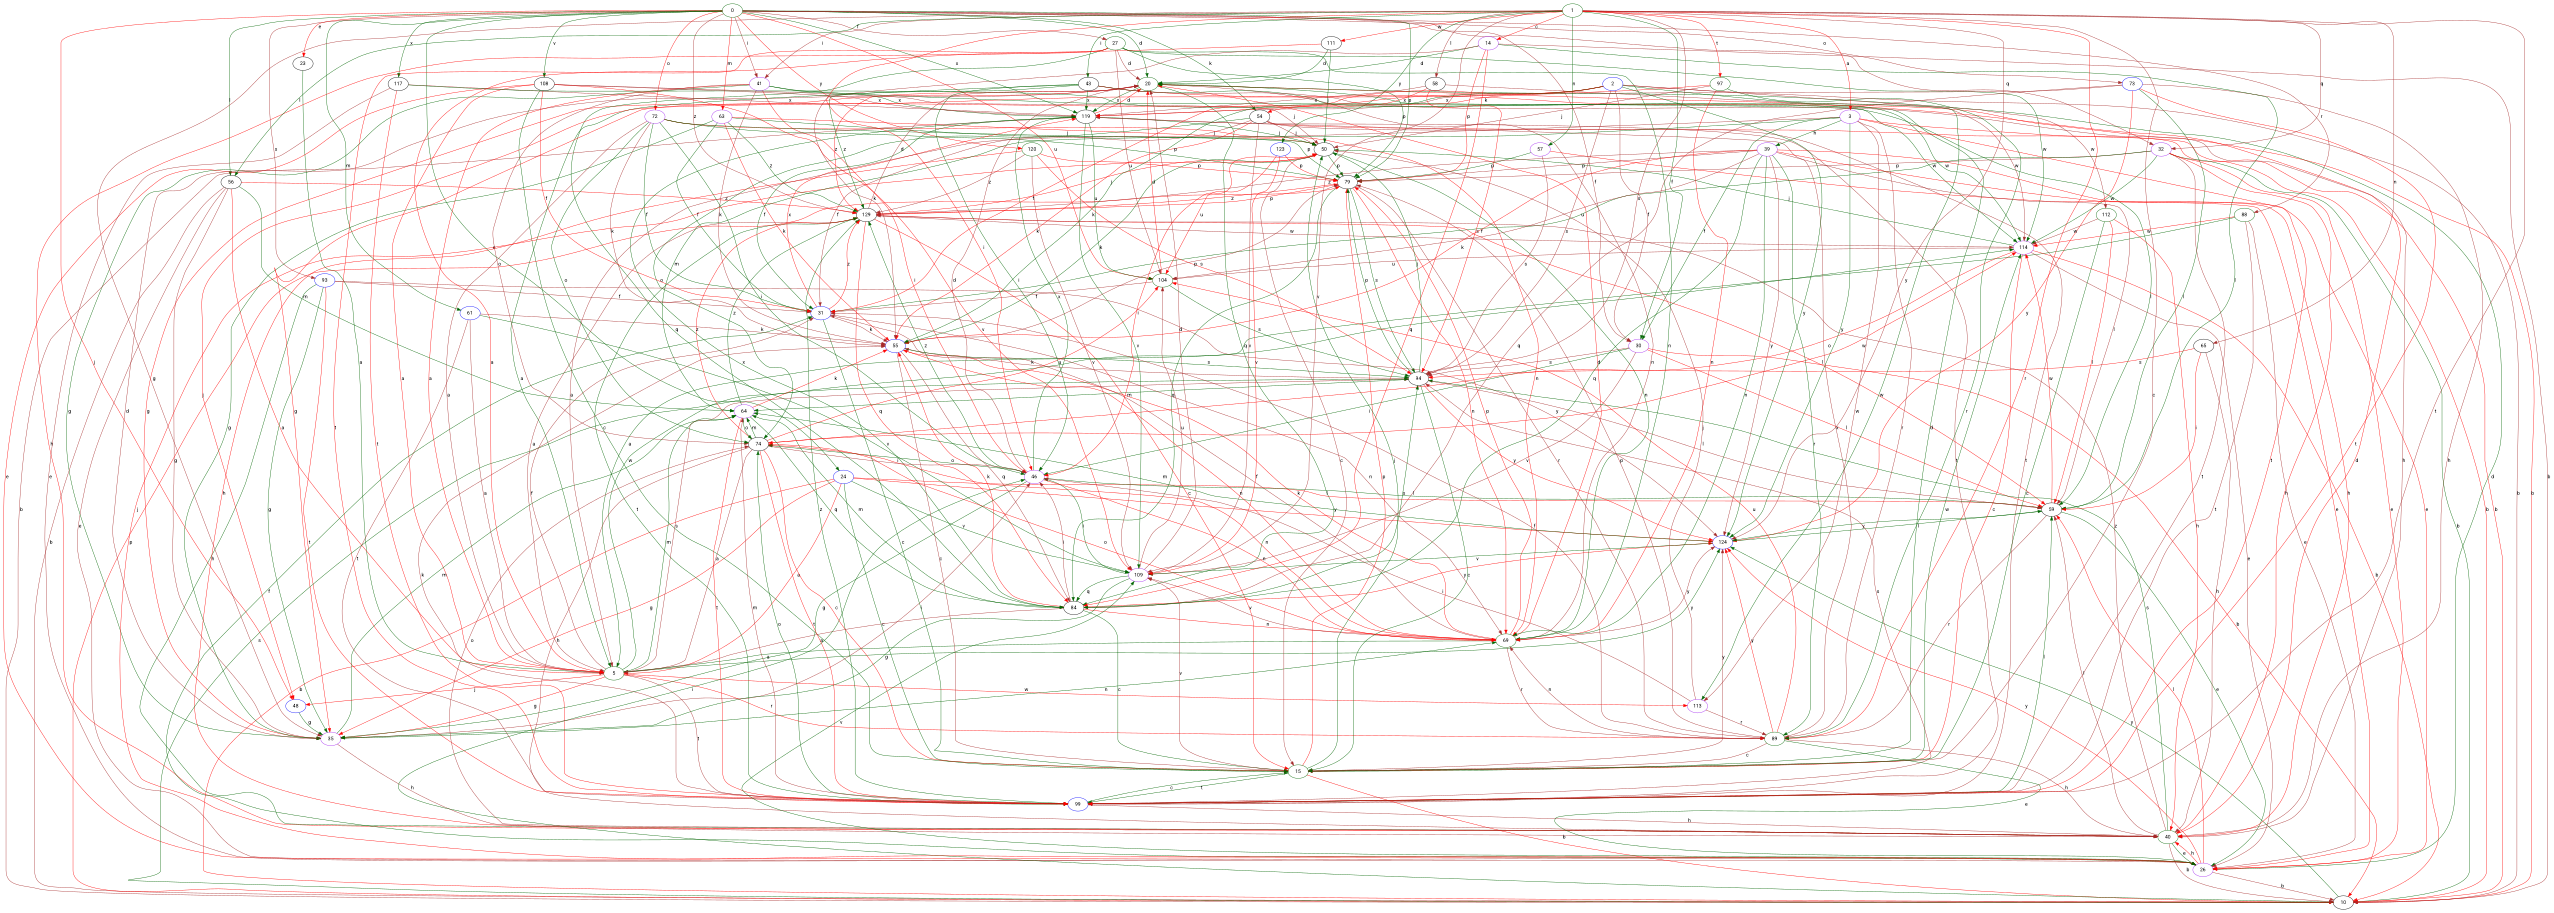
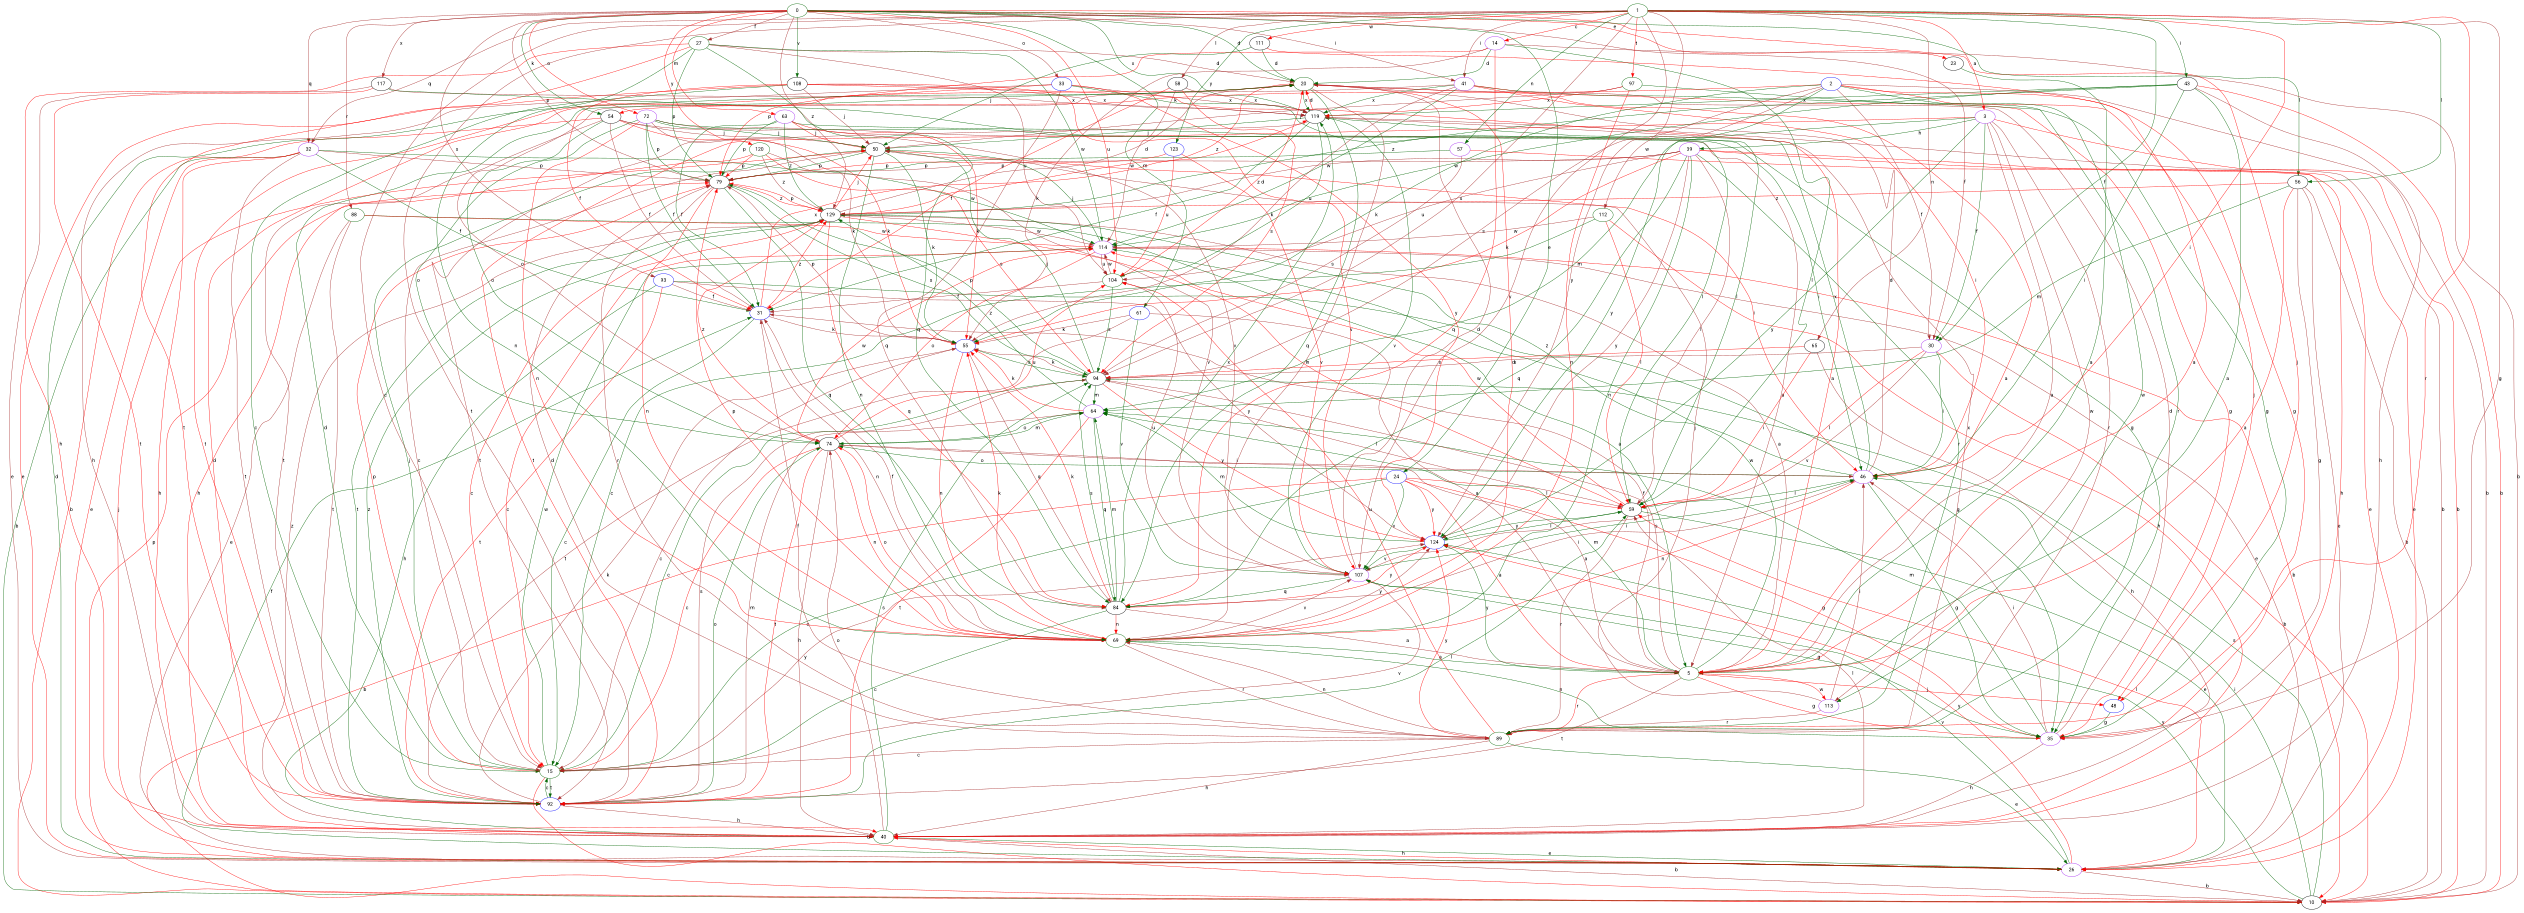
edge "0" -> "79": color darkgreen -> brown
edge "0" -> "117": color darkgreen -> brown
node "73": label "73" -> "33"
edge "104" -> "114": added, label "w"
edge "89" -> "79": label "p" -> "d"
node "109": label "109" -> "107"
node "99": label "99" -> "92"
